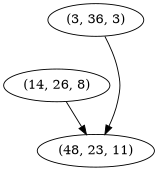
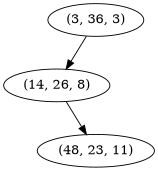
edge "(3, 36, 3)" -> "(48, 23, 11)": now "(3, 36, 3)" -> "(14, 26, 8)"
